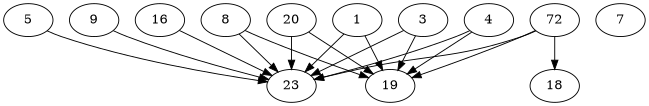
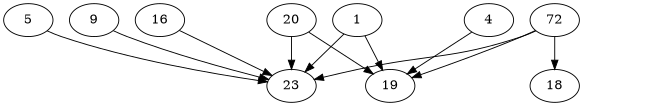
node "8": removed
node "3": removed
node "7": removed
edge "4" -> "23": removed
